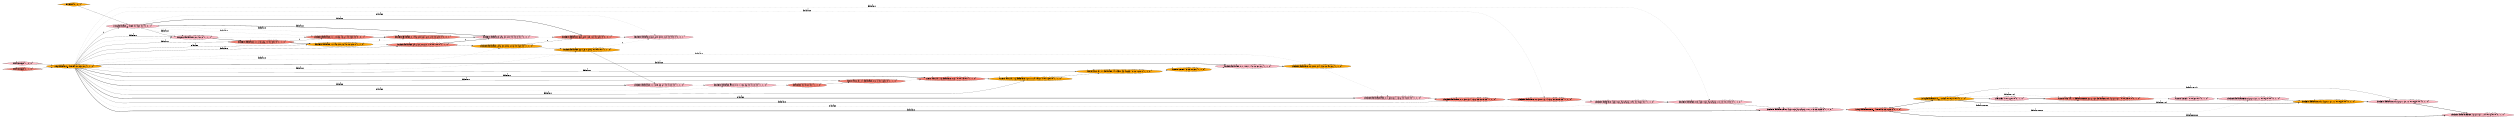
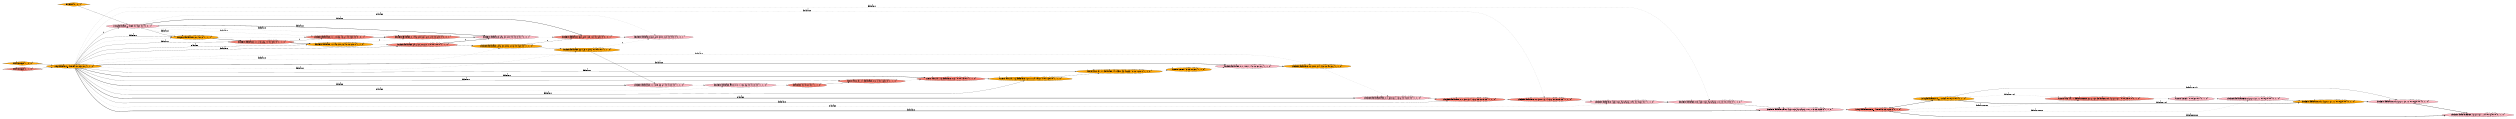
node "setupDocs(fieldName)@@@4@@@['1', '1', '1']": fillcolor lightpink -> orange
node "testLatLonType['1', '0', '0']": fillcolor lightpink -> orange
node "clearIndex()@@@28@@@['0', '1', '0']": removed
